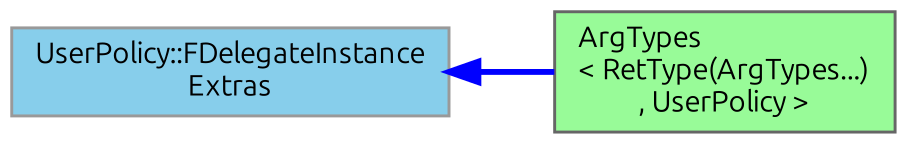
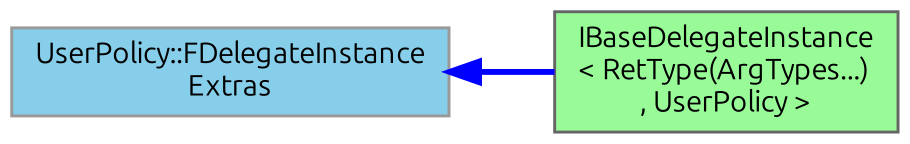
node "ArgTypes < RetType(ArgTypes...) , UserPolicy >": label "ArgTypes < RetType(ArgTypes...) , UserPolicy >" -> "IBaseDelegateInstance < RetType(ArgTypes...) , UserPolicy >"
